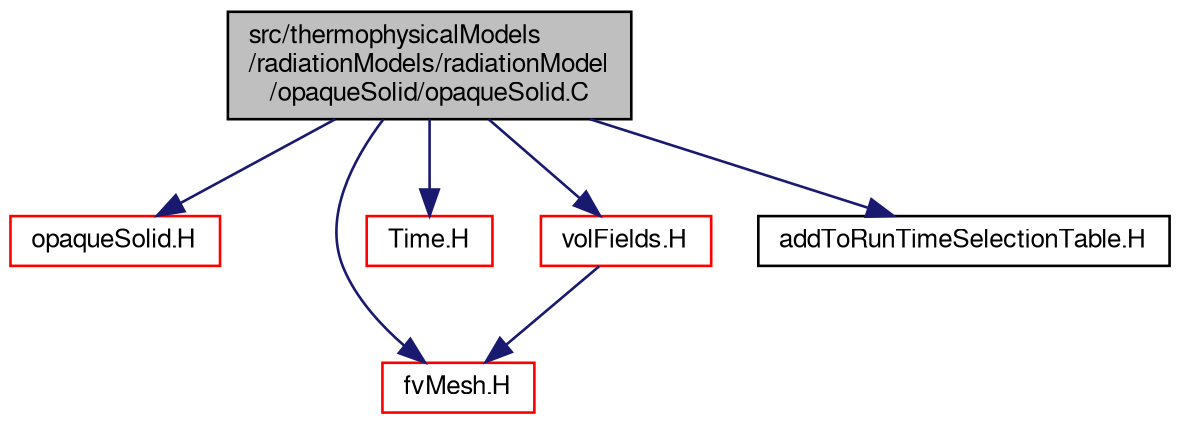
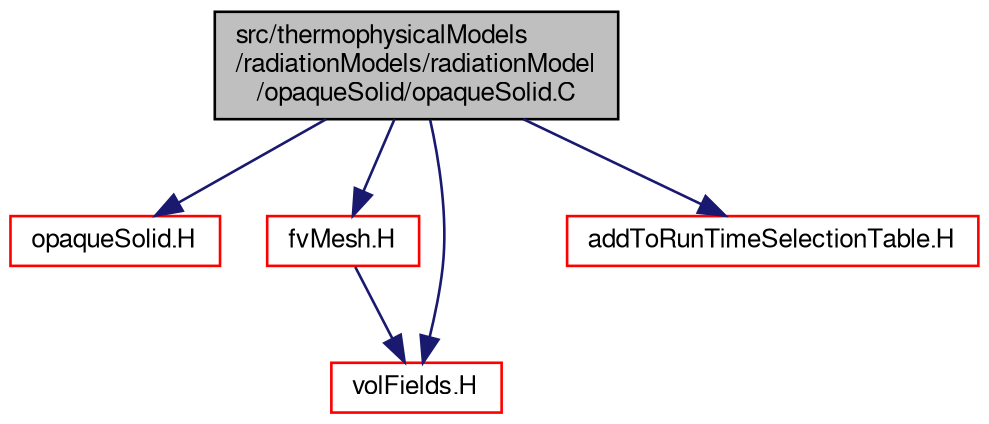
node "Time.H": removed
node "addToRunTimeSelectionTable.H": color black -> red
edge "volFields.H" -> "fvMesh.H": reversed
